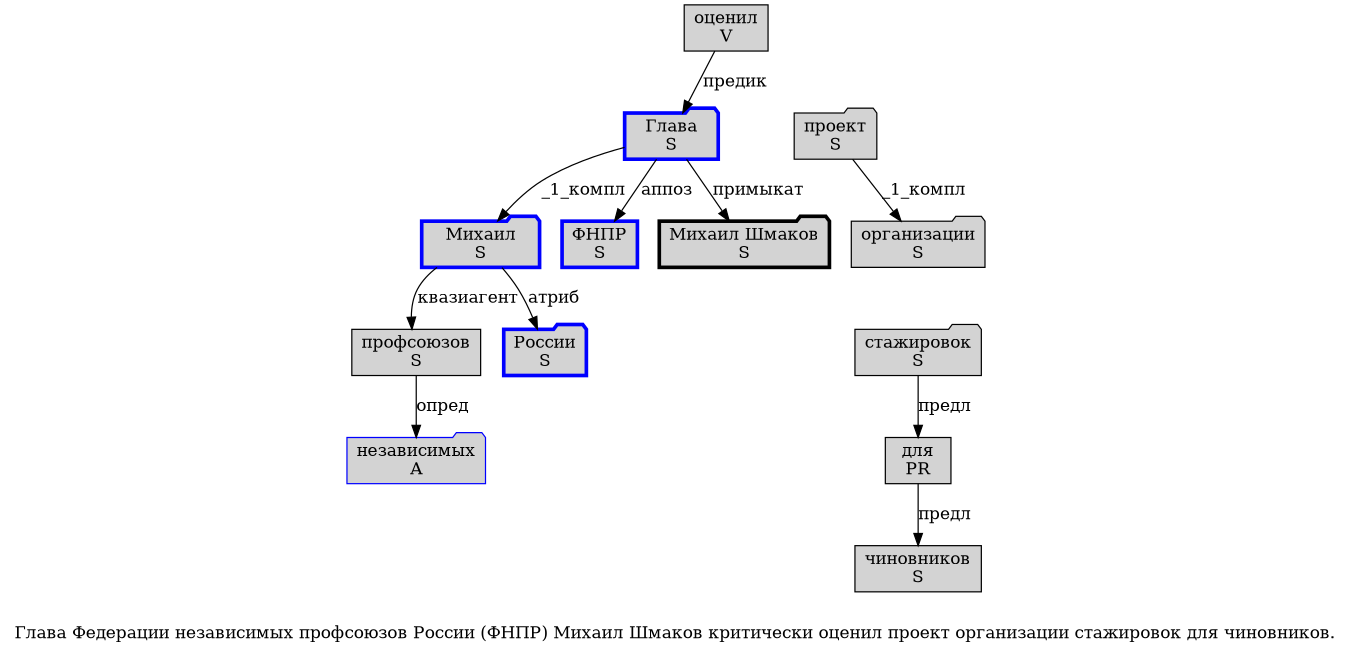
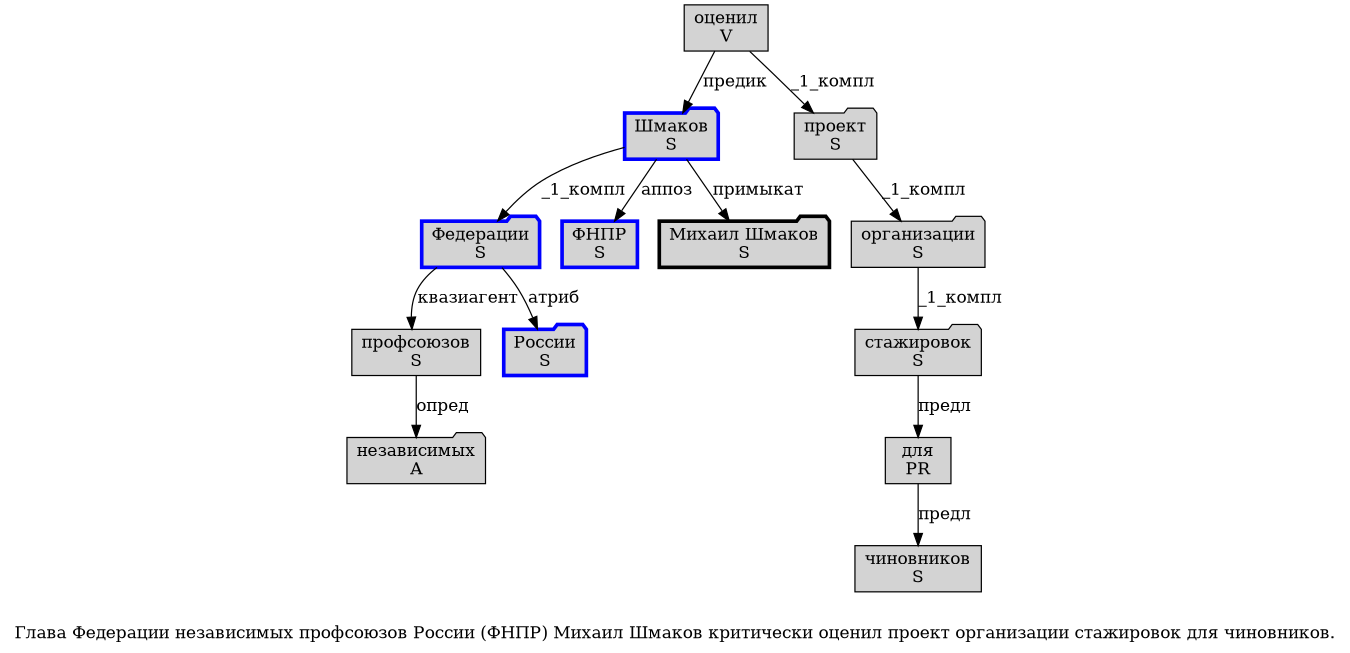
edge "оценил V" -> "проект S": added, label "_1_компл"
node "Глава S": label "Глава S" -> "Шмаков S"
node "Михаил S": label "Михаил S" -> "Федерации S"
edge "организации S" -> "стажировок S": added, label "_1_компл"
node "независимых A": color blue -> black
